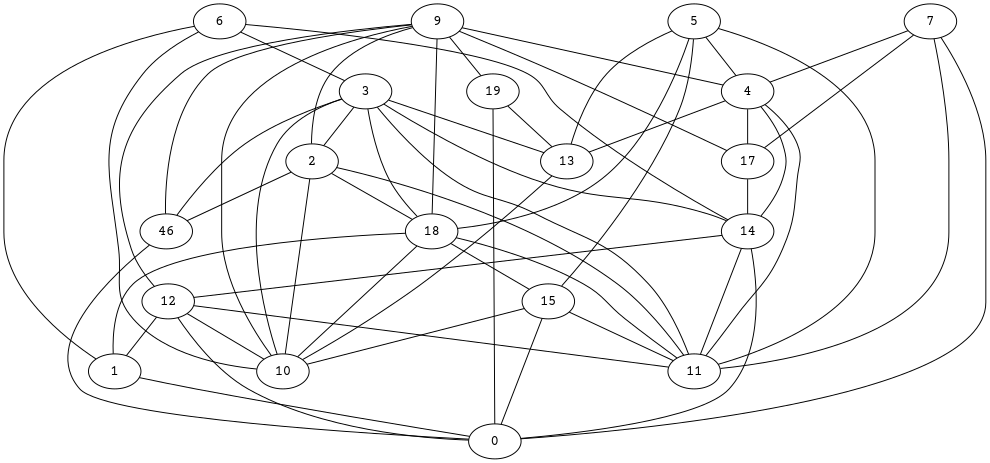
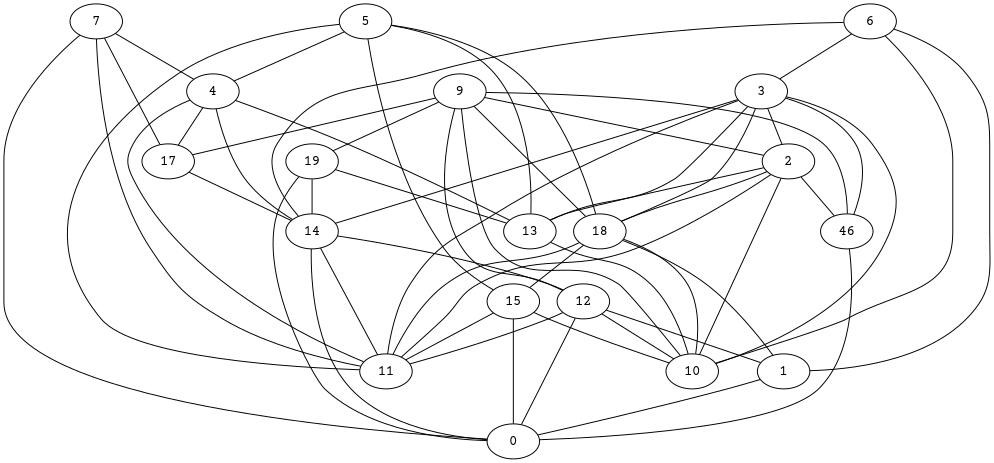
edge "9" -- "4": removed
edge "2" -- "13": added
edge "19" -- "14": added
